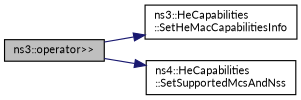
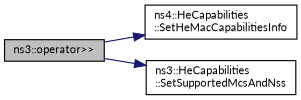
node "ns3::HeCapabilities ::SetHeMacCapabilitiesInfo": label "ns3::HeCapabilities ::SetHeMacCapabilitiesInfo" -> "ns4::HeCapabilities ::SetHeMacCapabilitiesInfo"
node "ns4::HeCapabilities ::SetSupportedMcsAndNss": label "ns4::HeCapabilities ::SetSupportedMcsAndNss" -> "ns3::HeCapabilities ::SetSupportedMcsAndNss"
